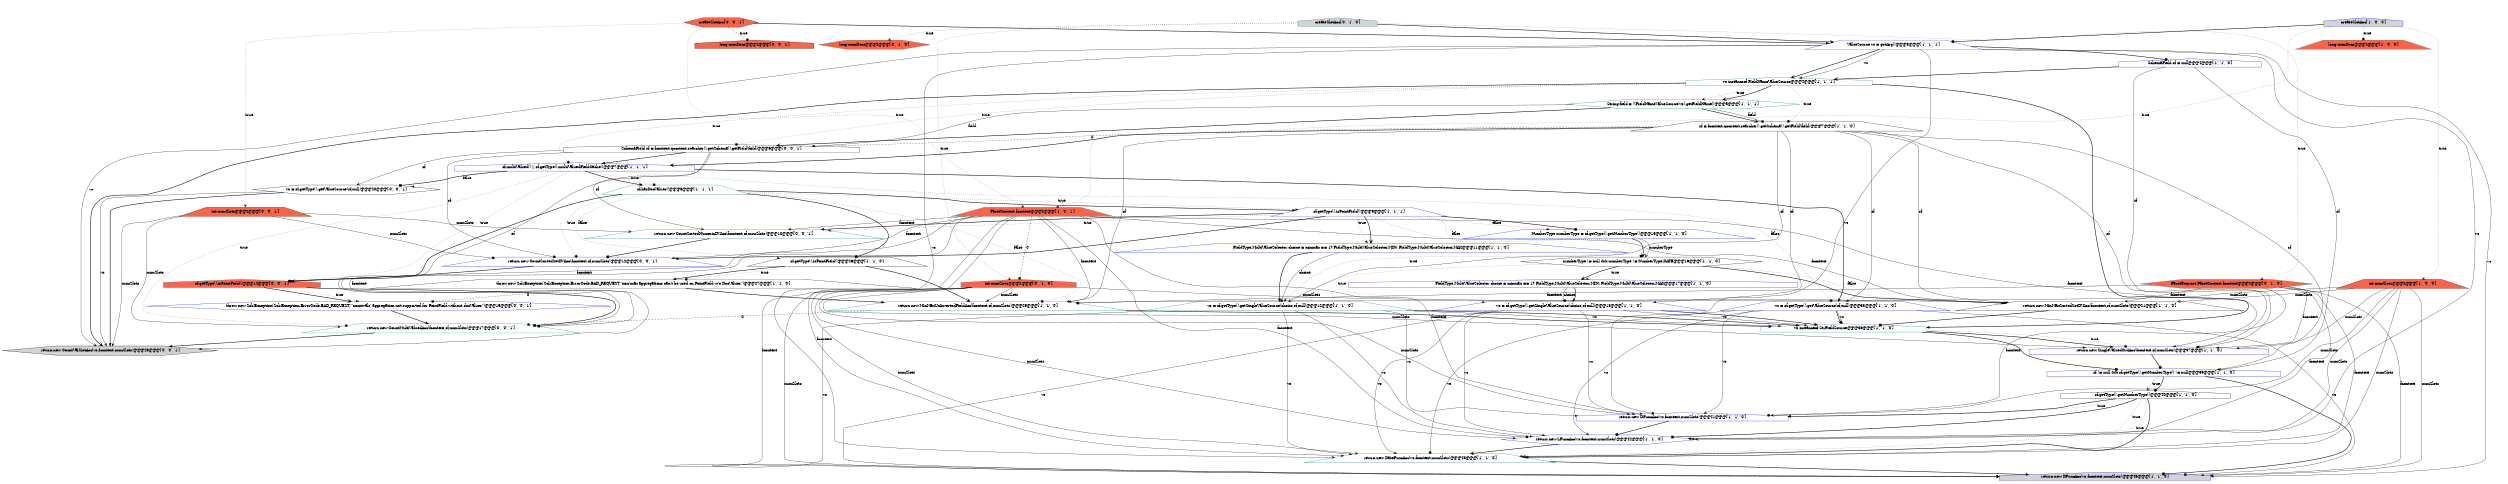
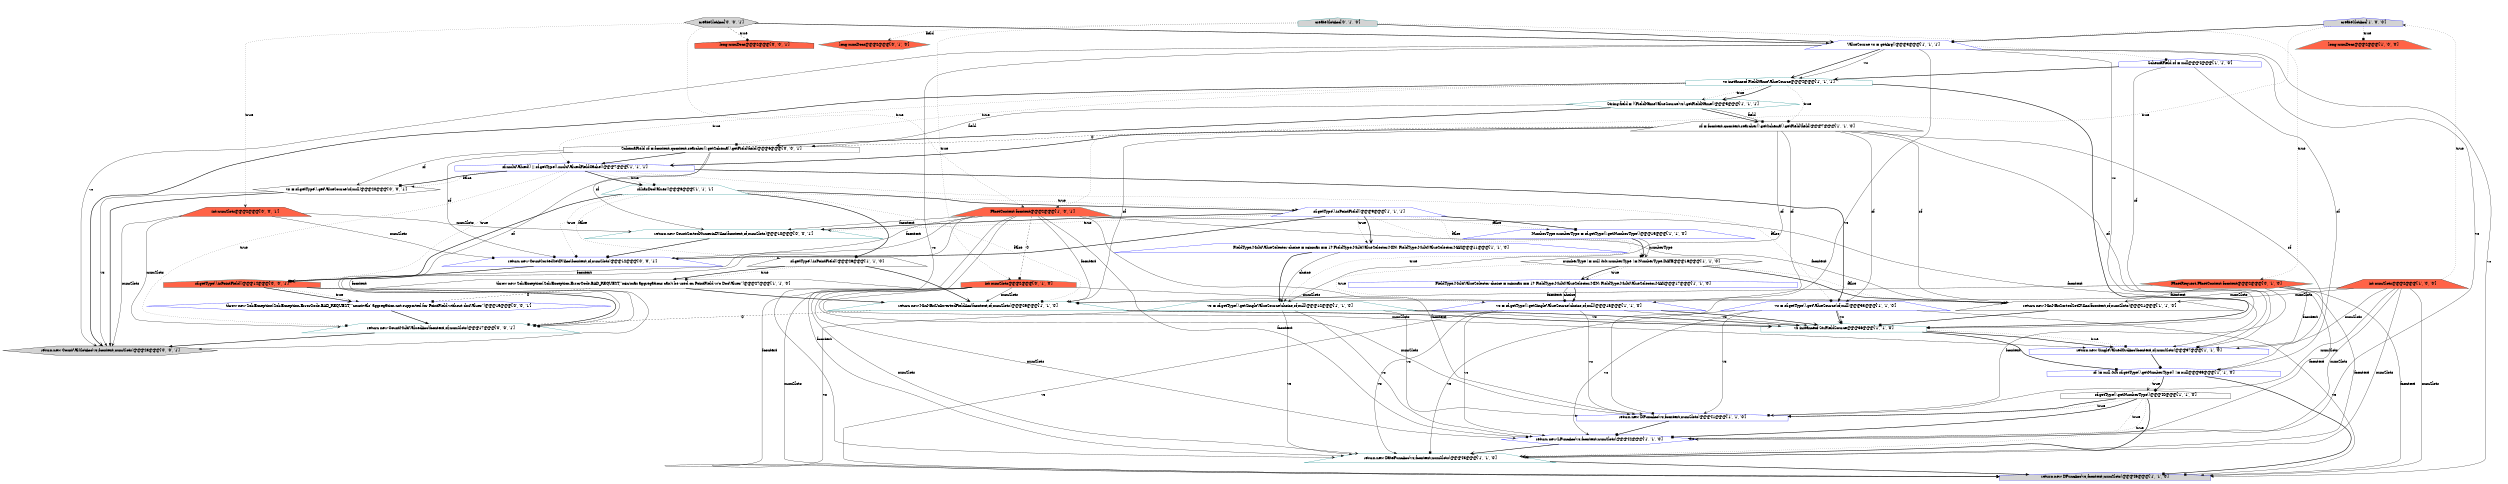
node "createSlotAcc['0', '0', '1']": fillcolor tomato -> lightgray
edge "createSlotAcc['0', '1', '0']" -> "long numDocs@@@2@@@['0', '1', '0']": label "true" -> "field"
edge "ValueSource vs = getArg()@@@3@@@['1', '1', '1']" -> "SchemaField sf = null@@@4@@@['1', '1', '0']": style bold -> dotted
edge "createSlotAcc['1', '0', '0']" -> "int numSlots@@@2@@@['1', '0', '0']": reversed
edge "ValueSource vs = getArg()@@@3@@@['1', '1', '1']" -> "vs instanceof StrFieldSource@@@36@@@['1', '1', '0']": added, label "vs"
